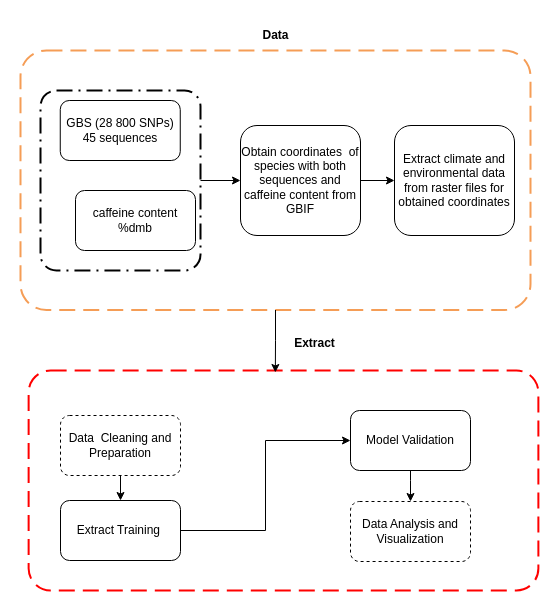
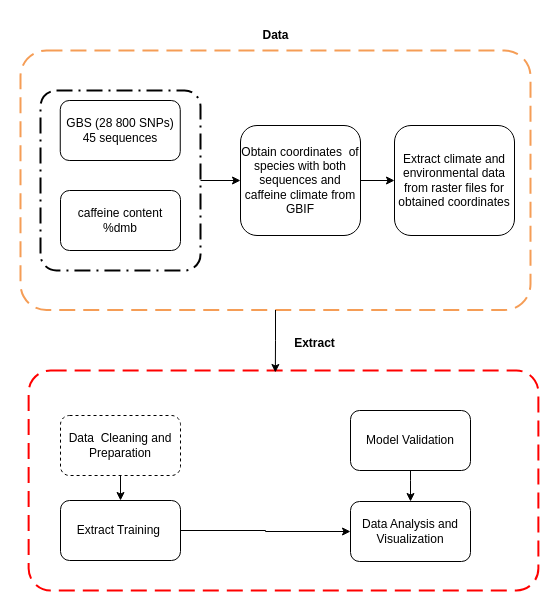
node "Obtain coordinates of species with both sequences and caffeine content from GBIF": label "Obtain coordinates of species with both sequences and caffeine content from GBIF" -> "Obtain coordinates of species with both sequences and caffeine climate from GBIF"
node "caffeine content %dmb": moved (136, 221) -> (121, 221)
edge "Extract Training" -> "Model Validation": now "Extract Training" -> "Data Analysis and Visualization"
node "Data Analysis and Visualization": style dashed -> solid
